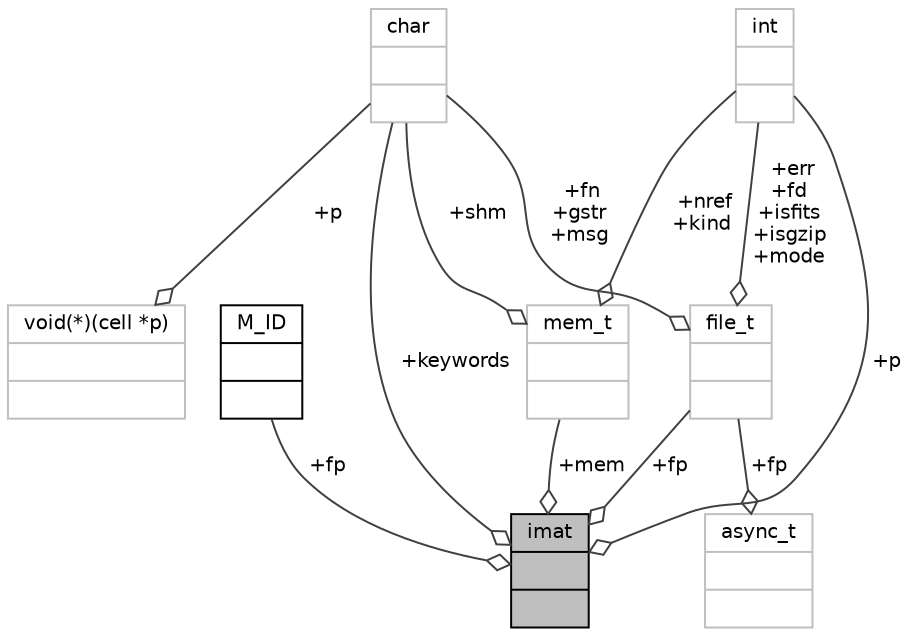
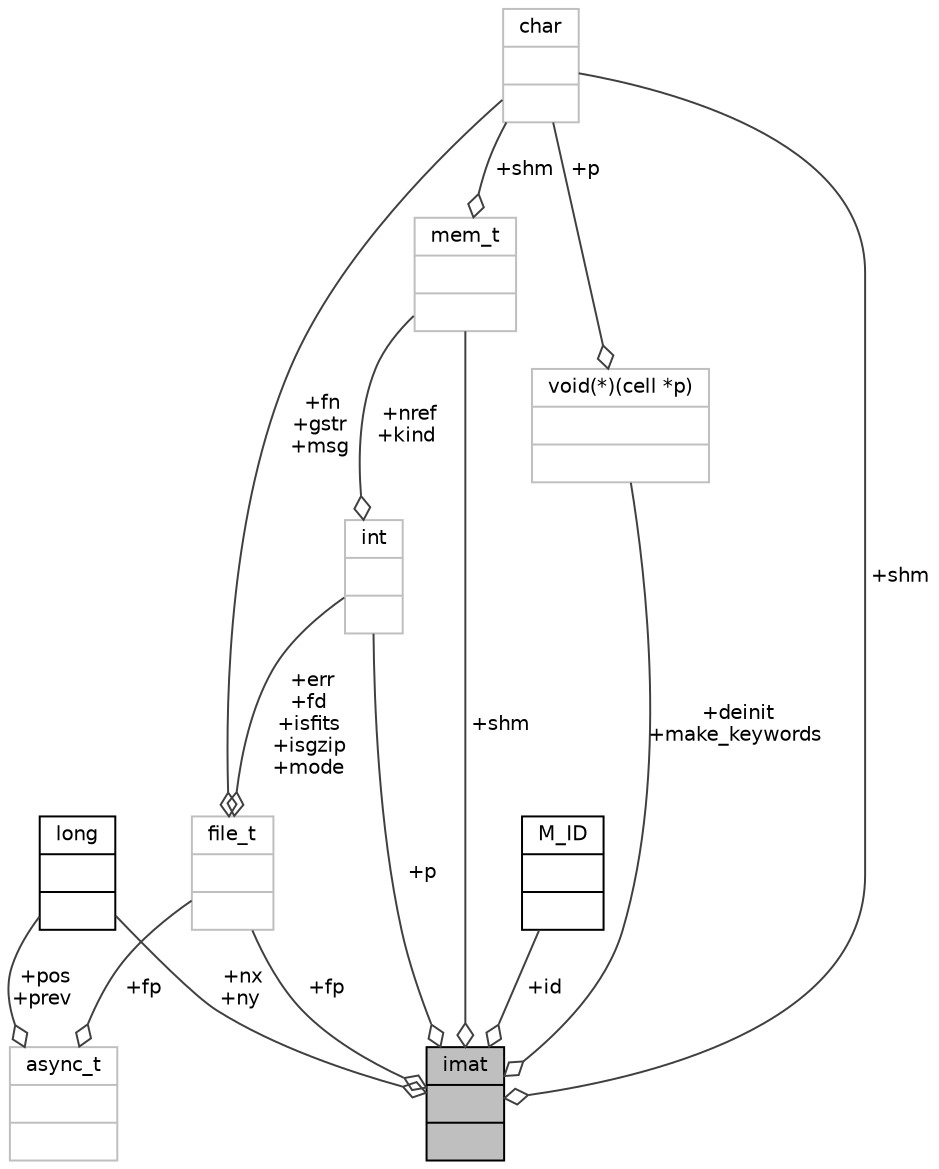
edge "int" -> "mem_t": reversed
edge "char" -> "imat": label " +keywords" -> " +shm"
edge "M_ID" -> "imat": label " +fp" -> " +id"
edge "mem_t" -> "imat": label " +mem" -> " +shm"
edge "void(*)(cell *p)" -> "imat": added, label "+deinit +make_keywords"
node "long": added
